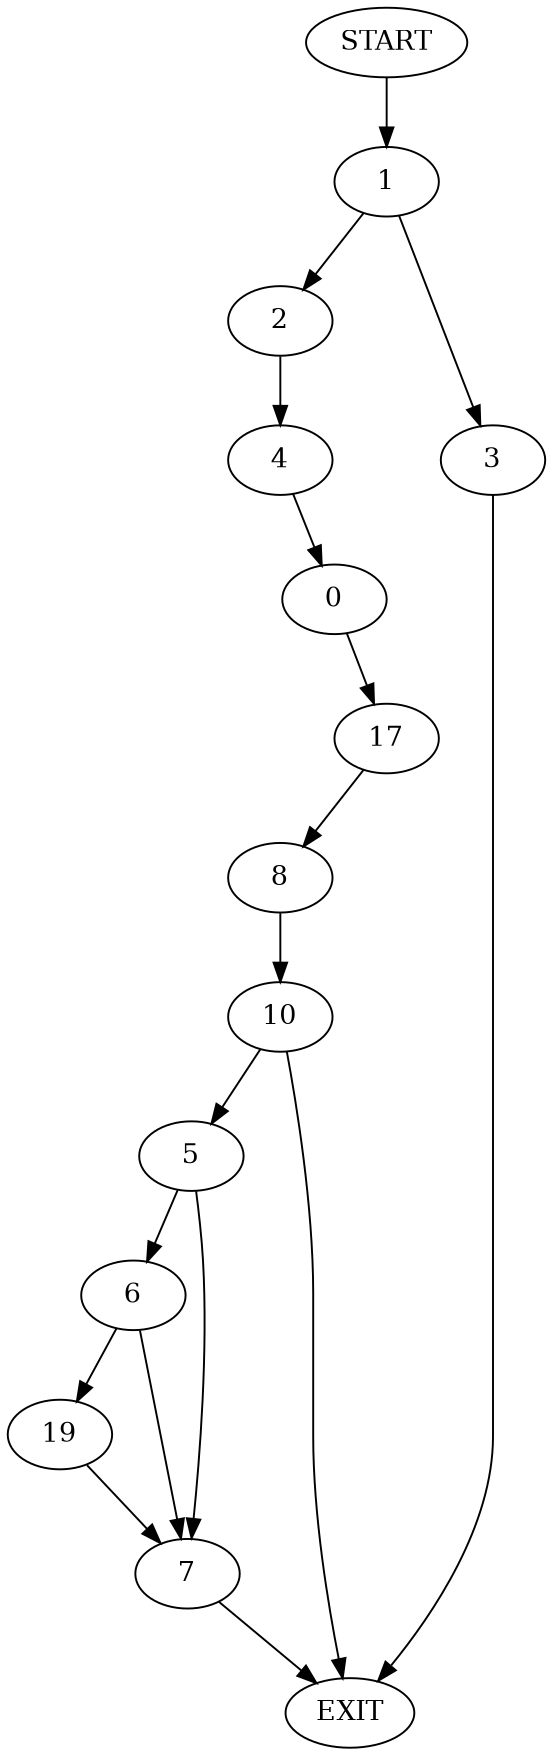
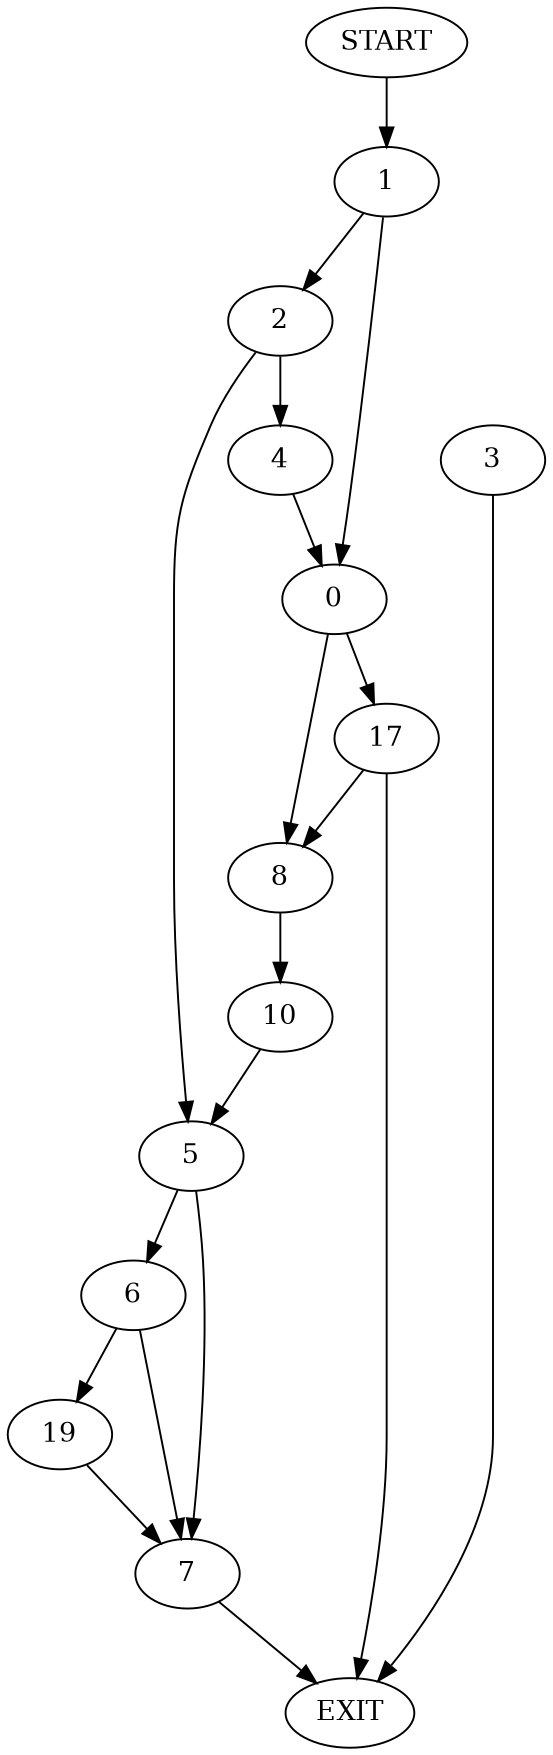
edge "1" -> "3": now "1" -> "0"
edge "2" -> "5": added
edge "0" -> "8": added
edge "10" -> "EXIT": now "17" -> "EXIT"
